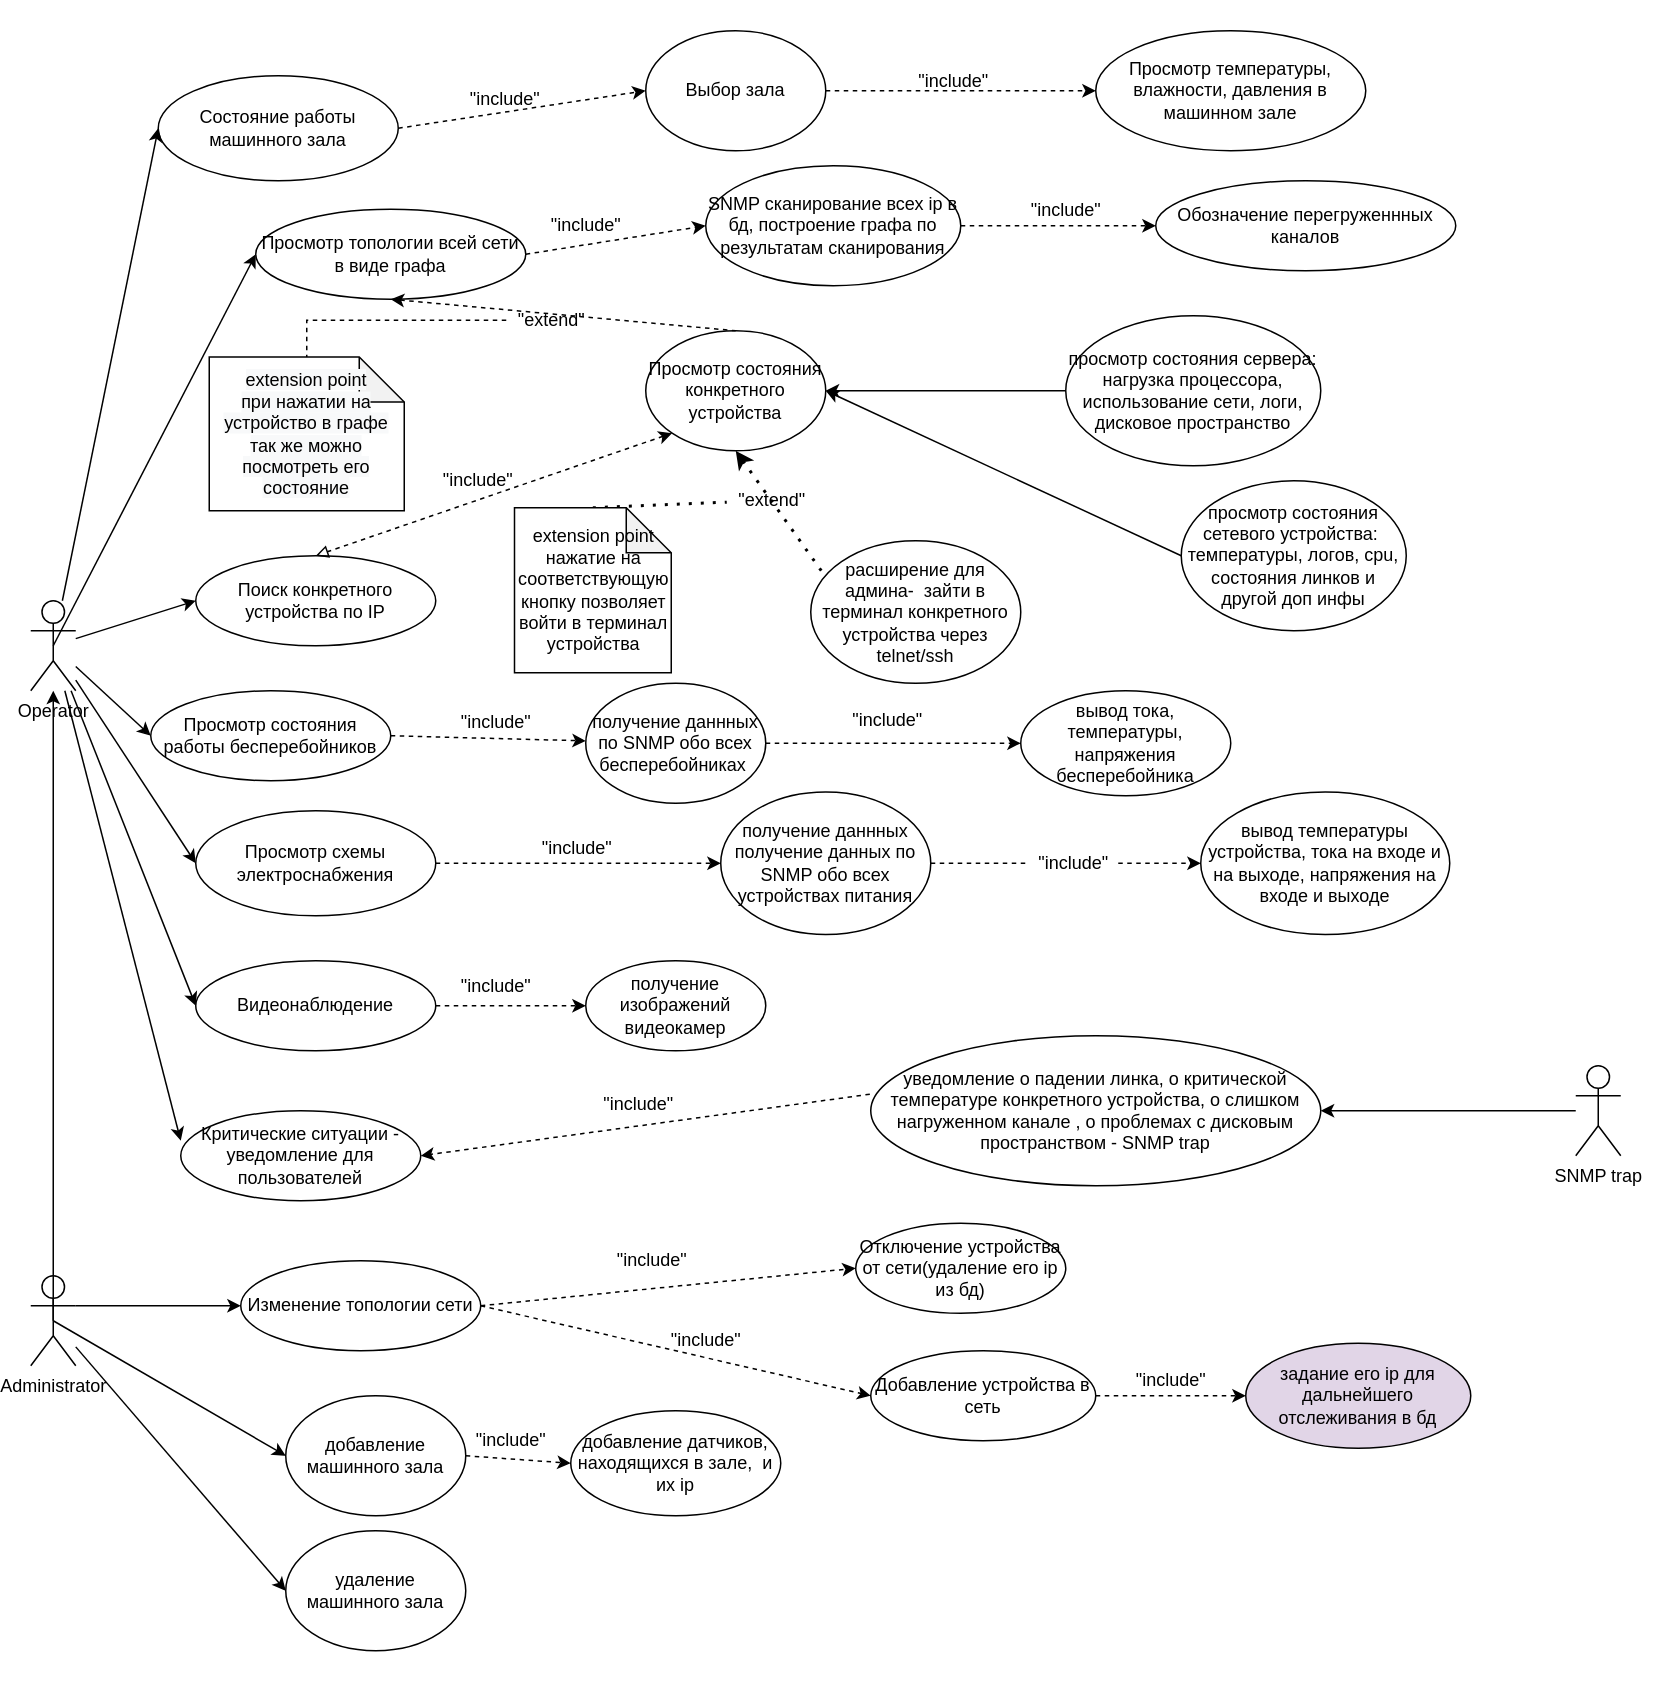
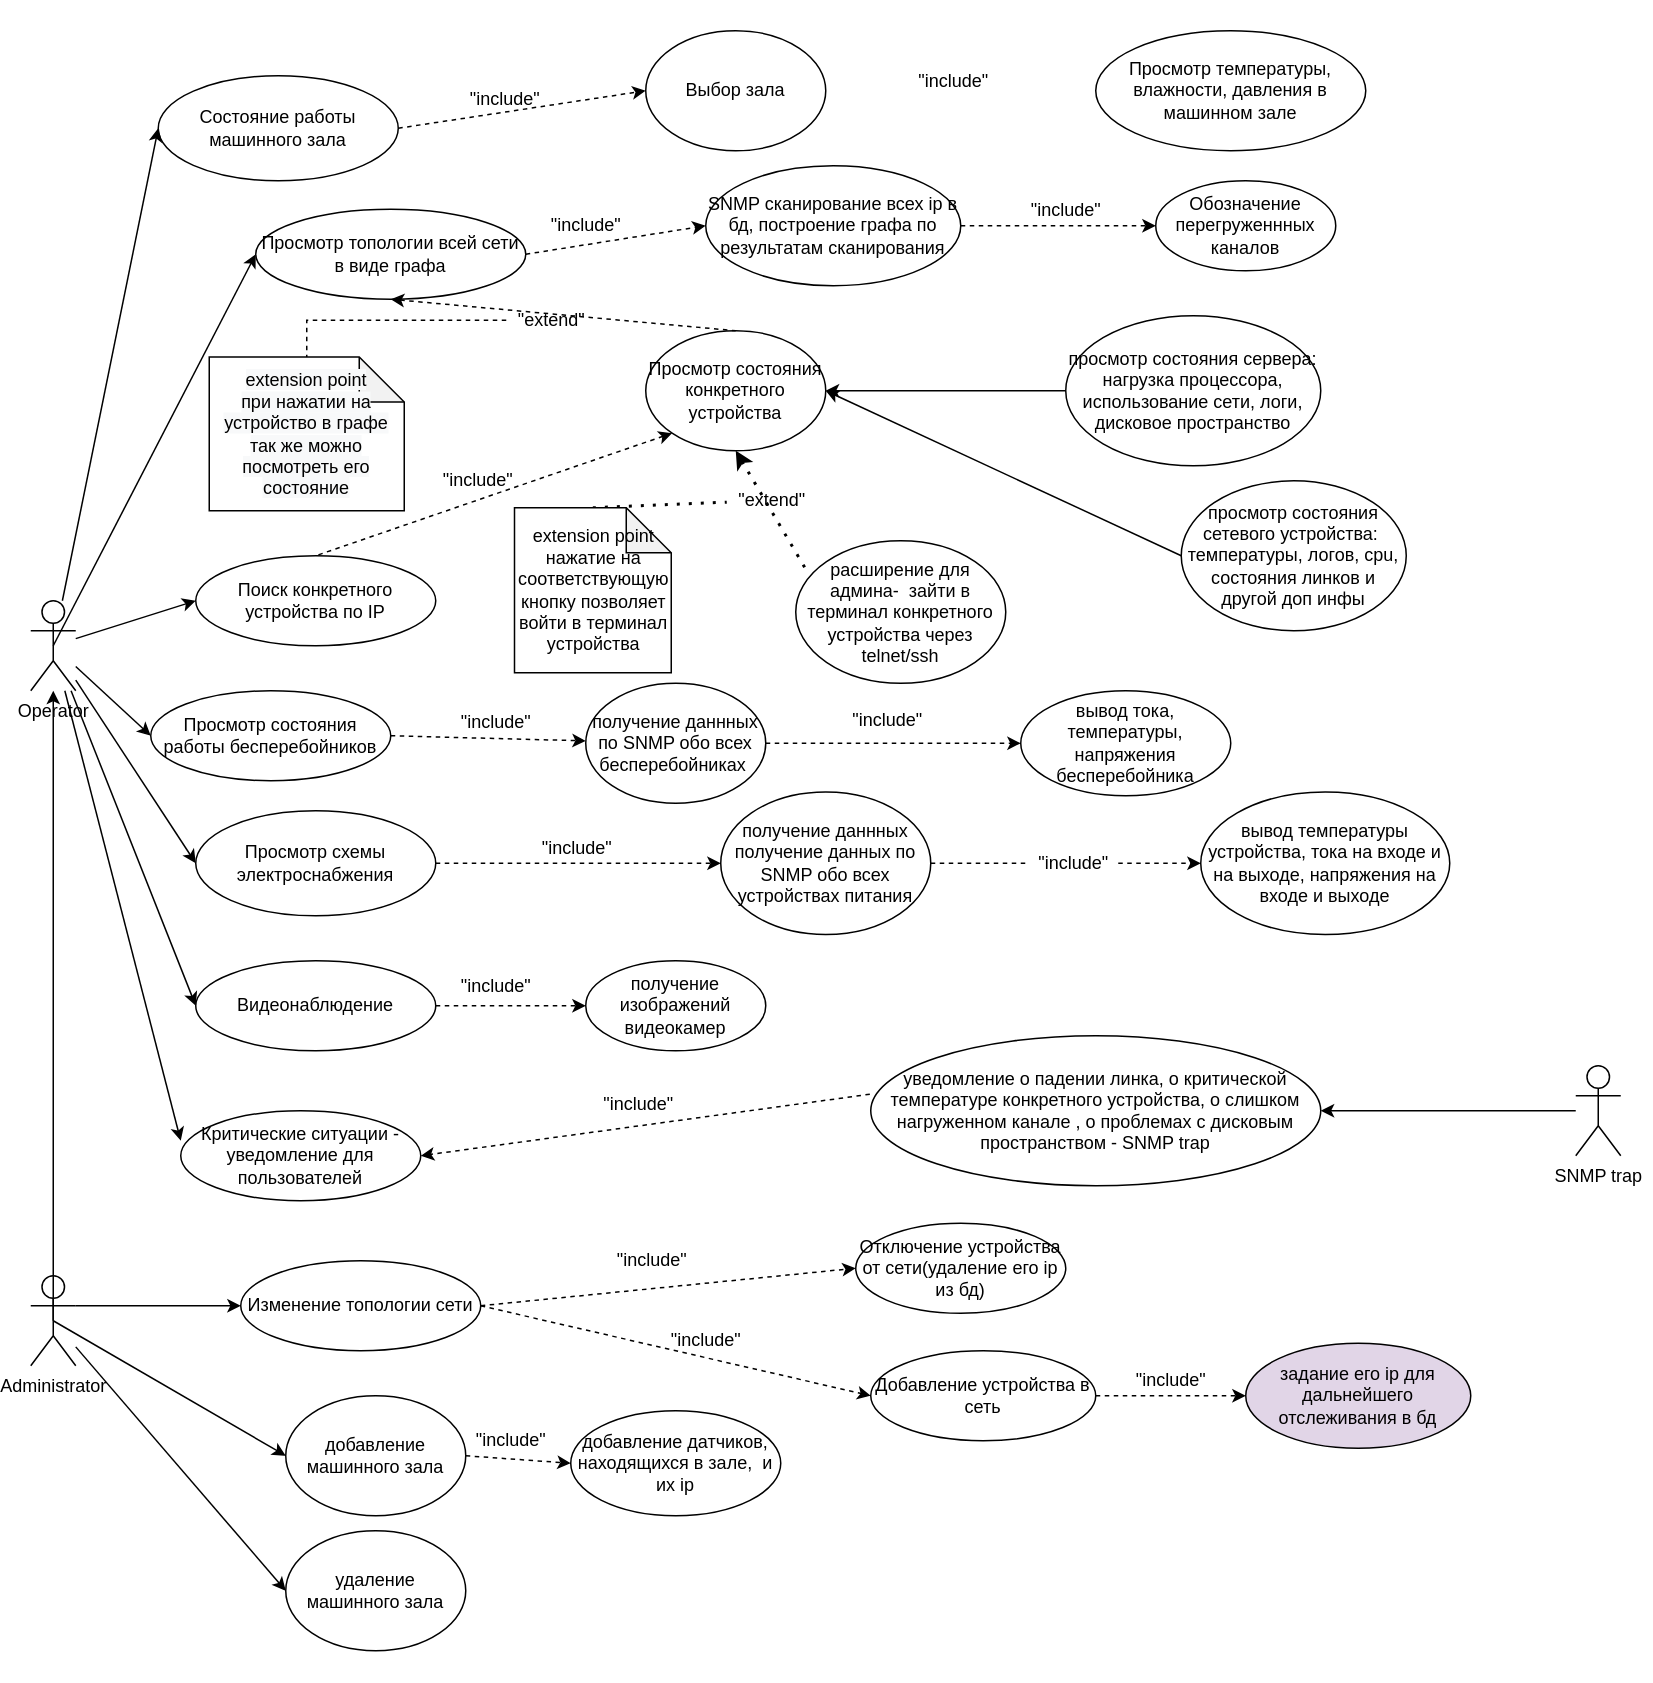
edge "Выбор зала" -> "Просмотр температуры, влажности, давления в машинном зале": removed
node "Обозначение перегруженнных каналов": size 300x90 -> 180x90
edge "Просмотр состояния конкретного устройства" -- "Поиск конкретного устройства по IP": arrowhead block -> none
node "расширение для админа- зайти в терминал конкретного устройства через telnet/ssh": moved (916, 612) -> (901, 612)
